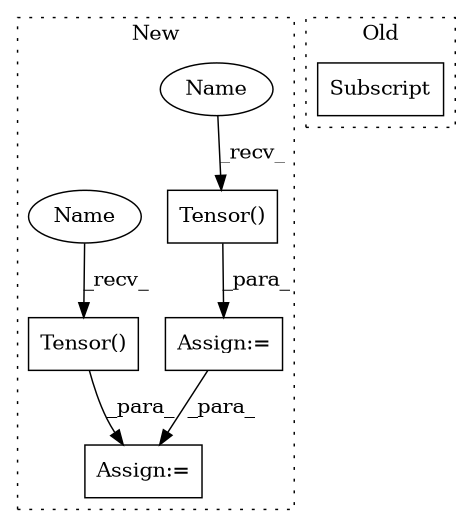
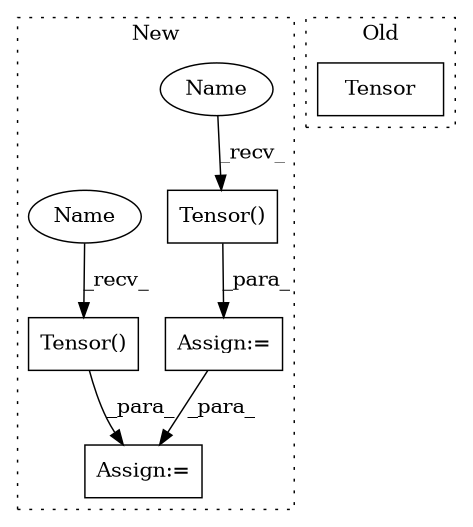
node "Subscript": label "Subscript" -> "Tensor"
